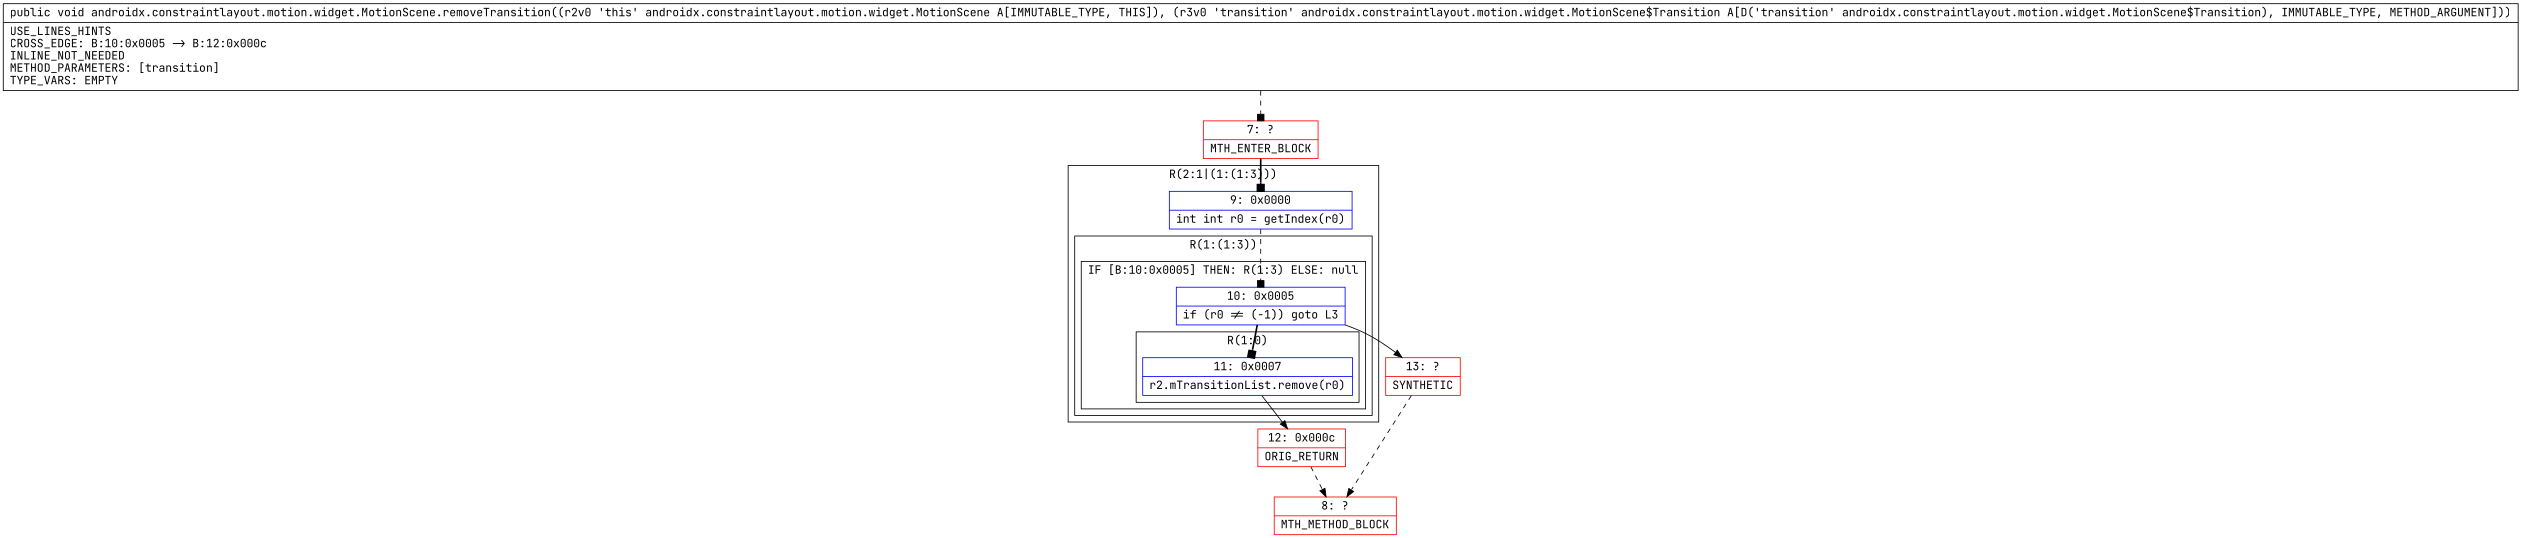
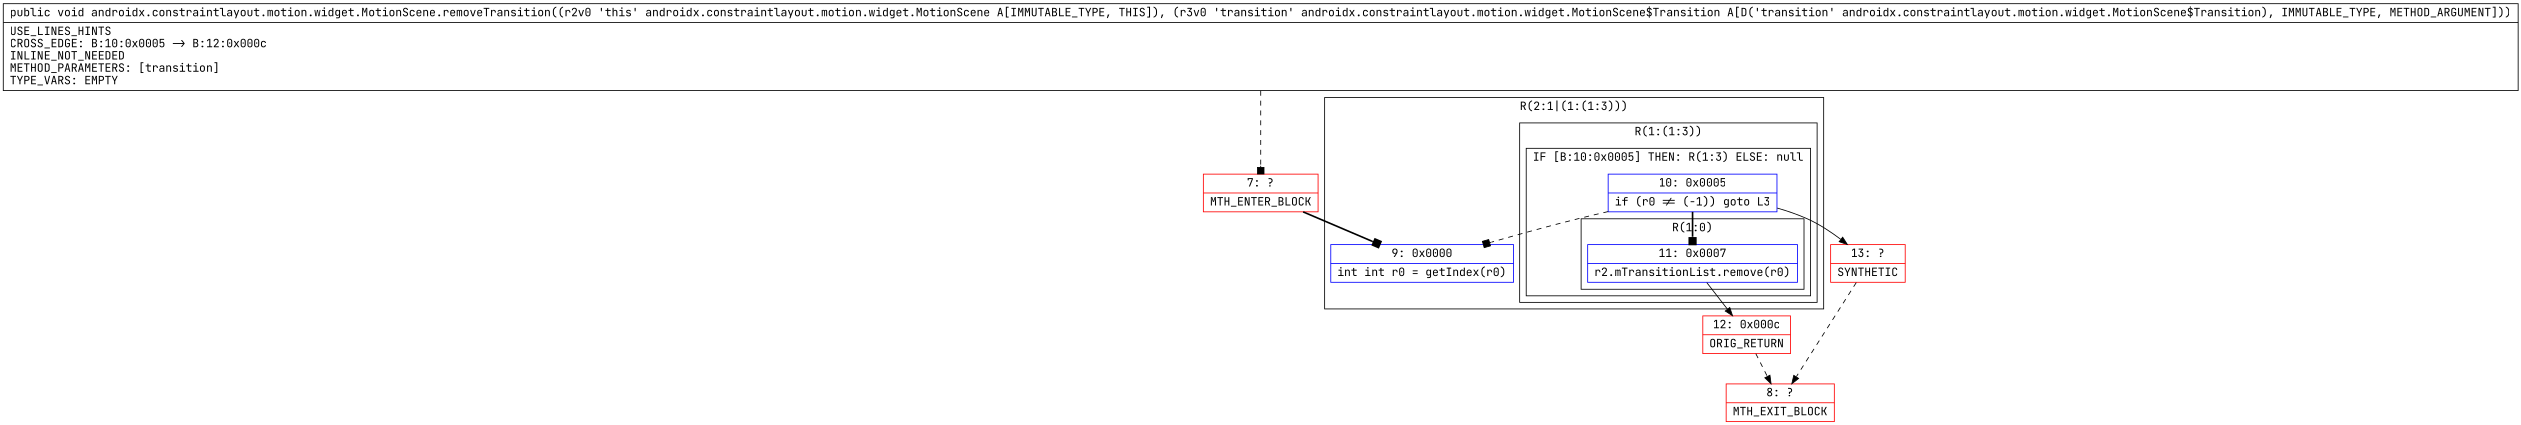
edge "9: 0x0000" -> "10: 0x0005": reversed
node "8: ?": text "MTH_METHOD_BLOCK" -> "MTH_EXIT_BLOCK"
